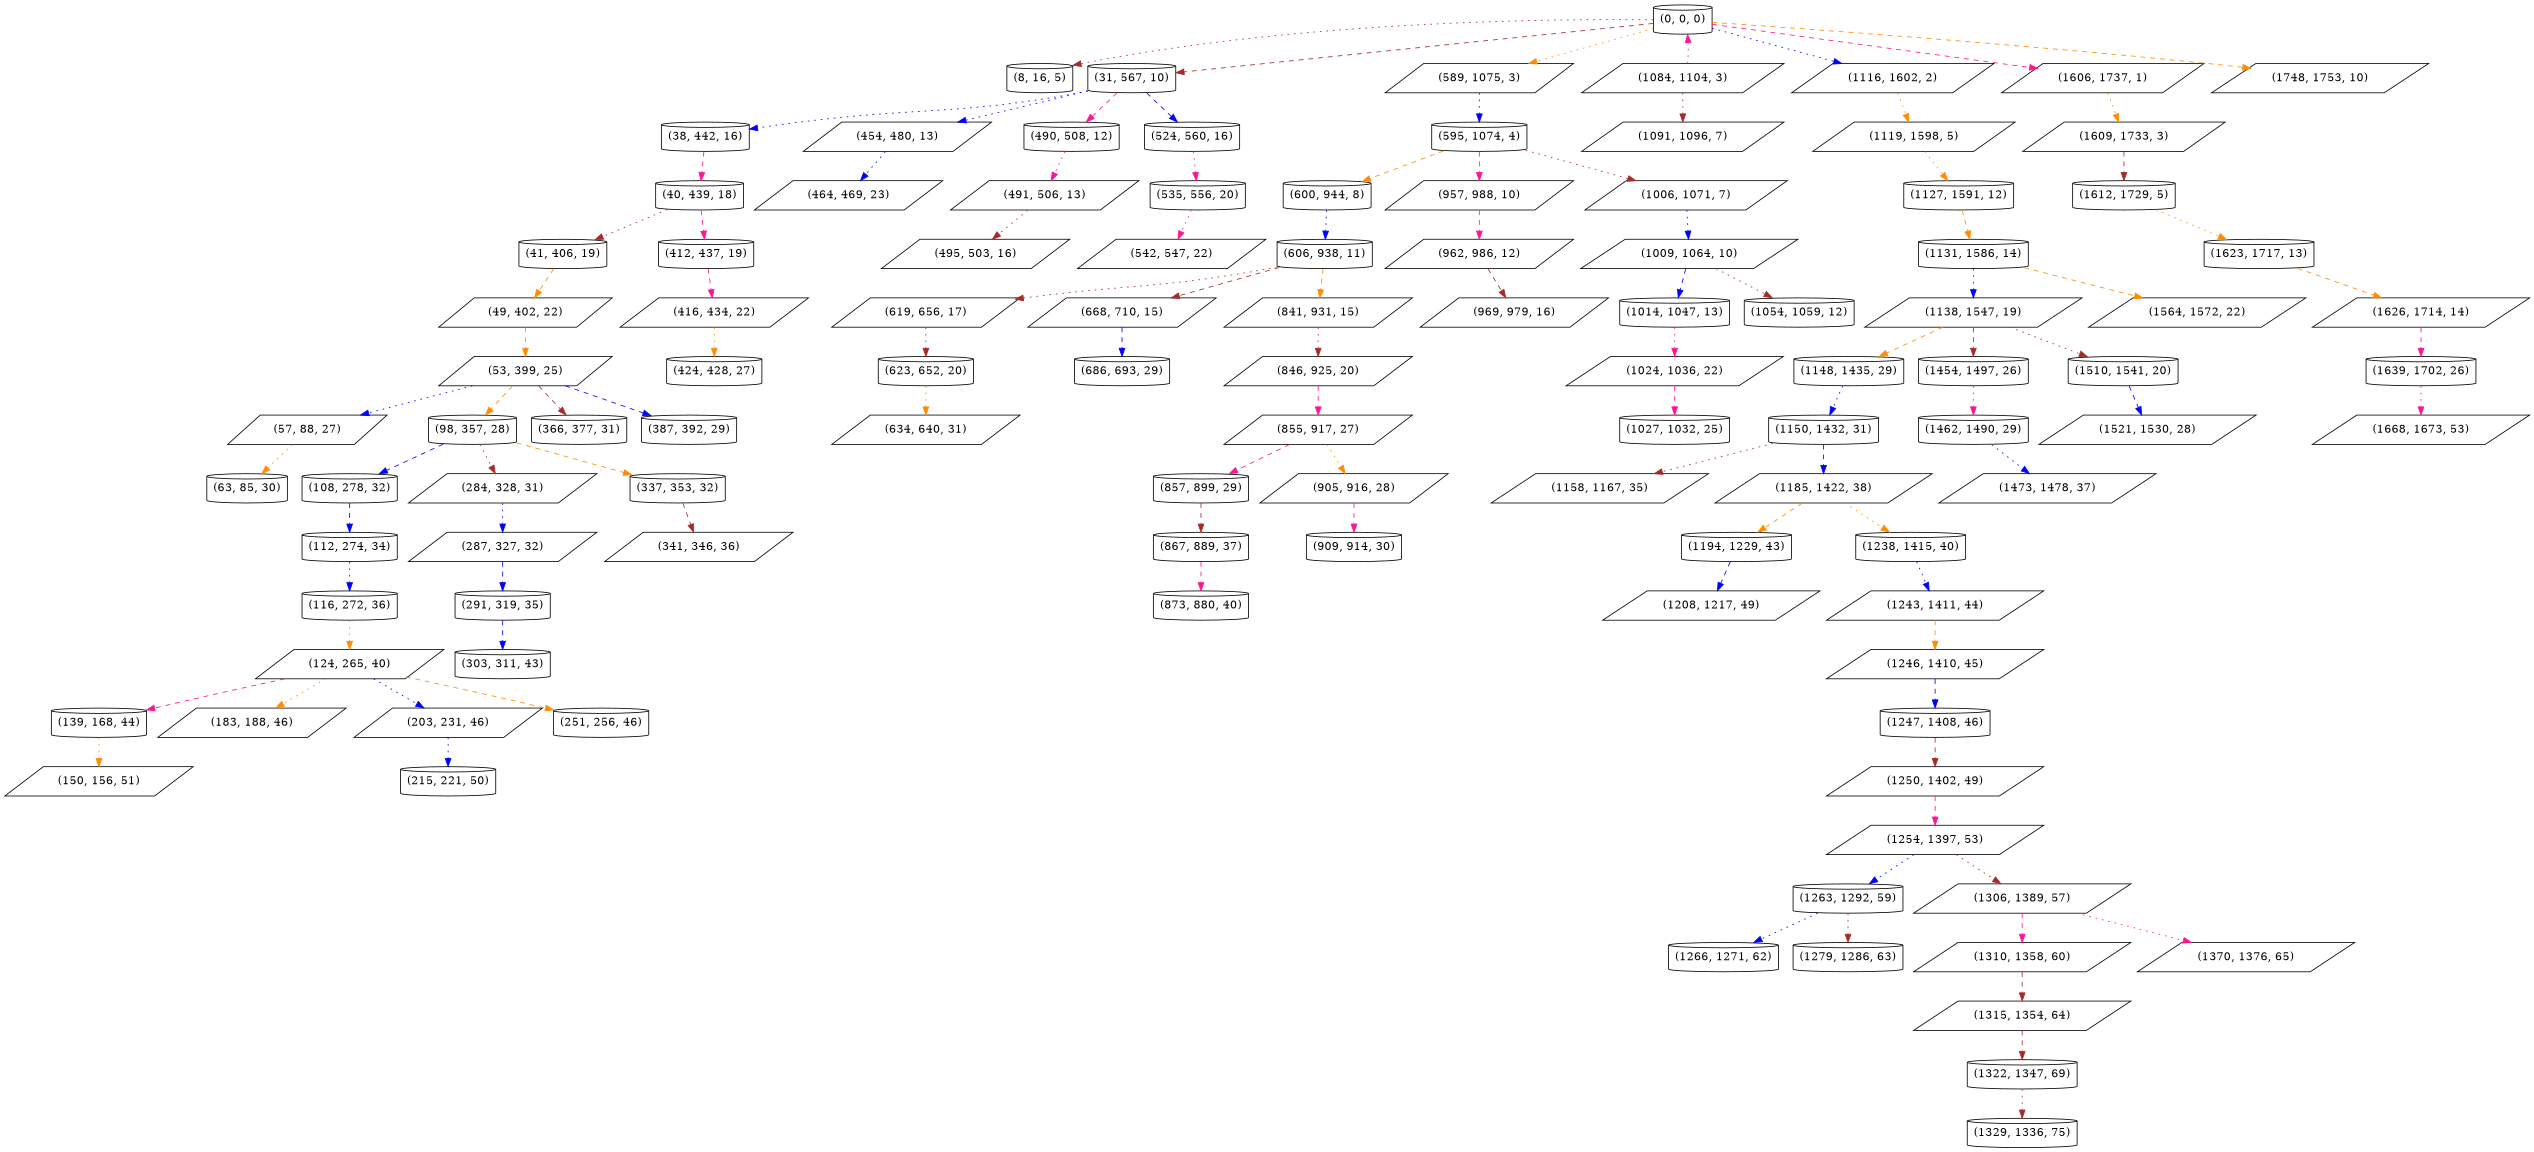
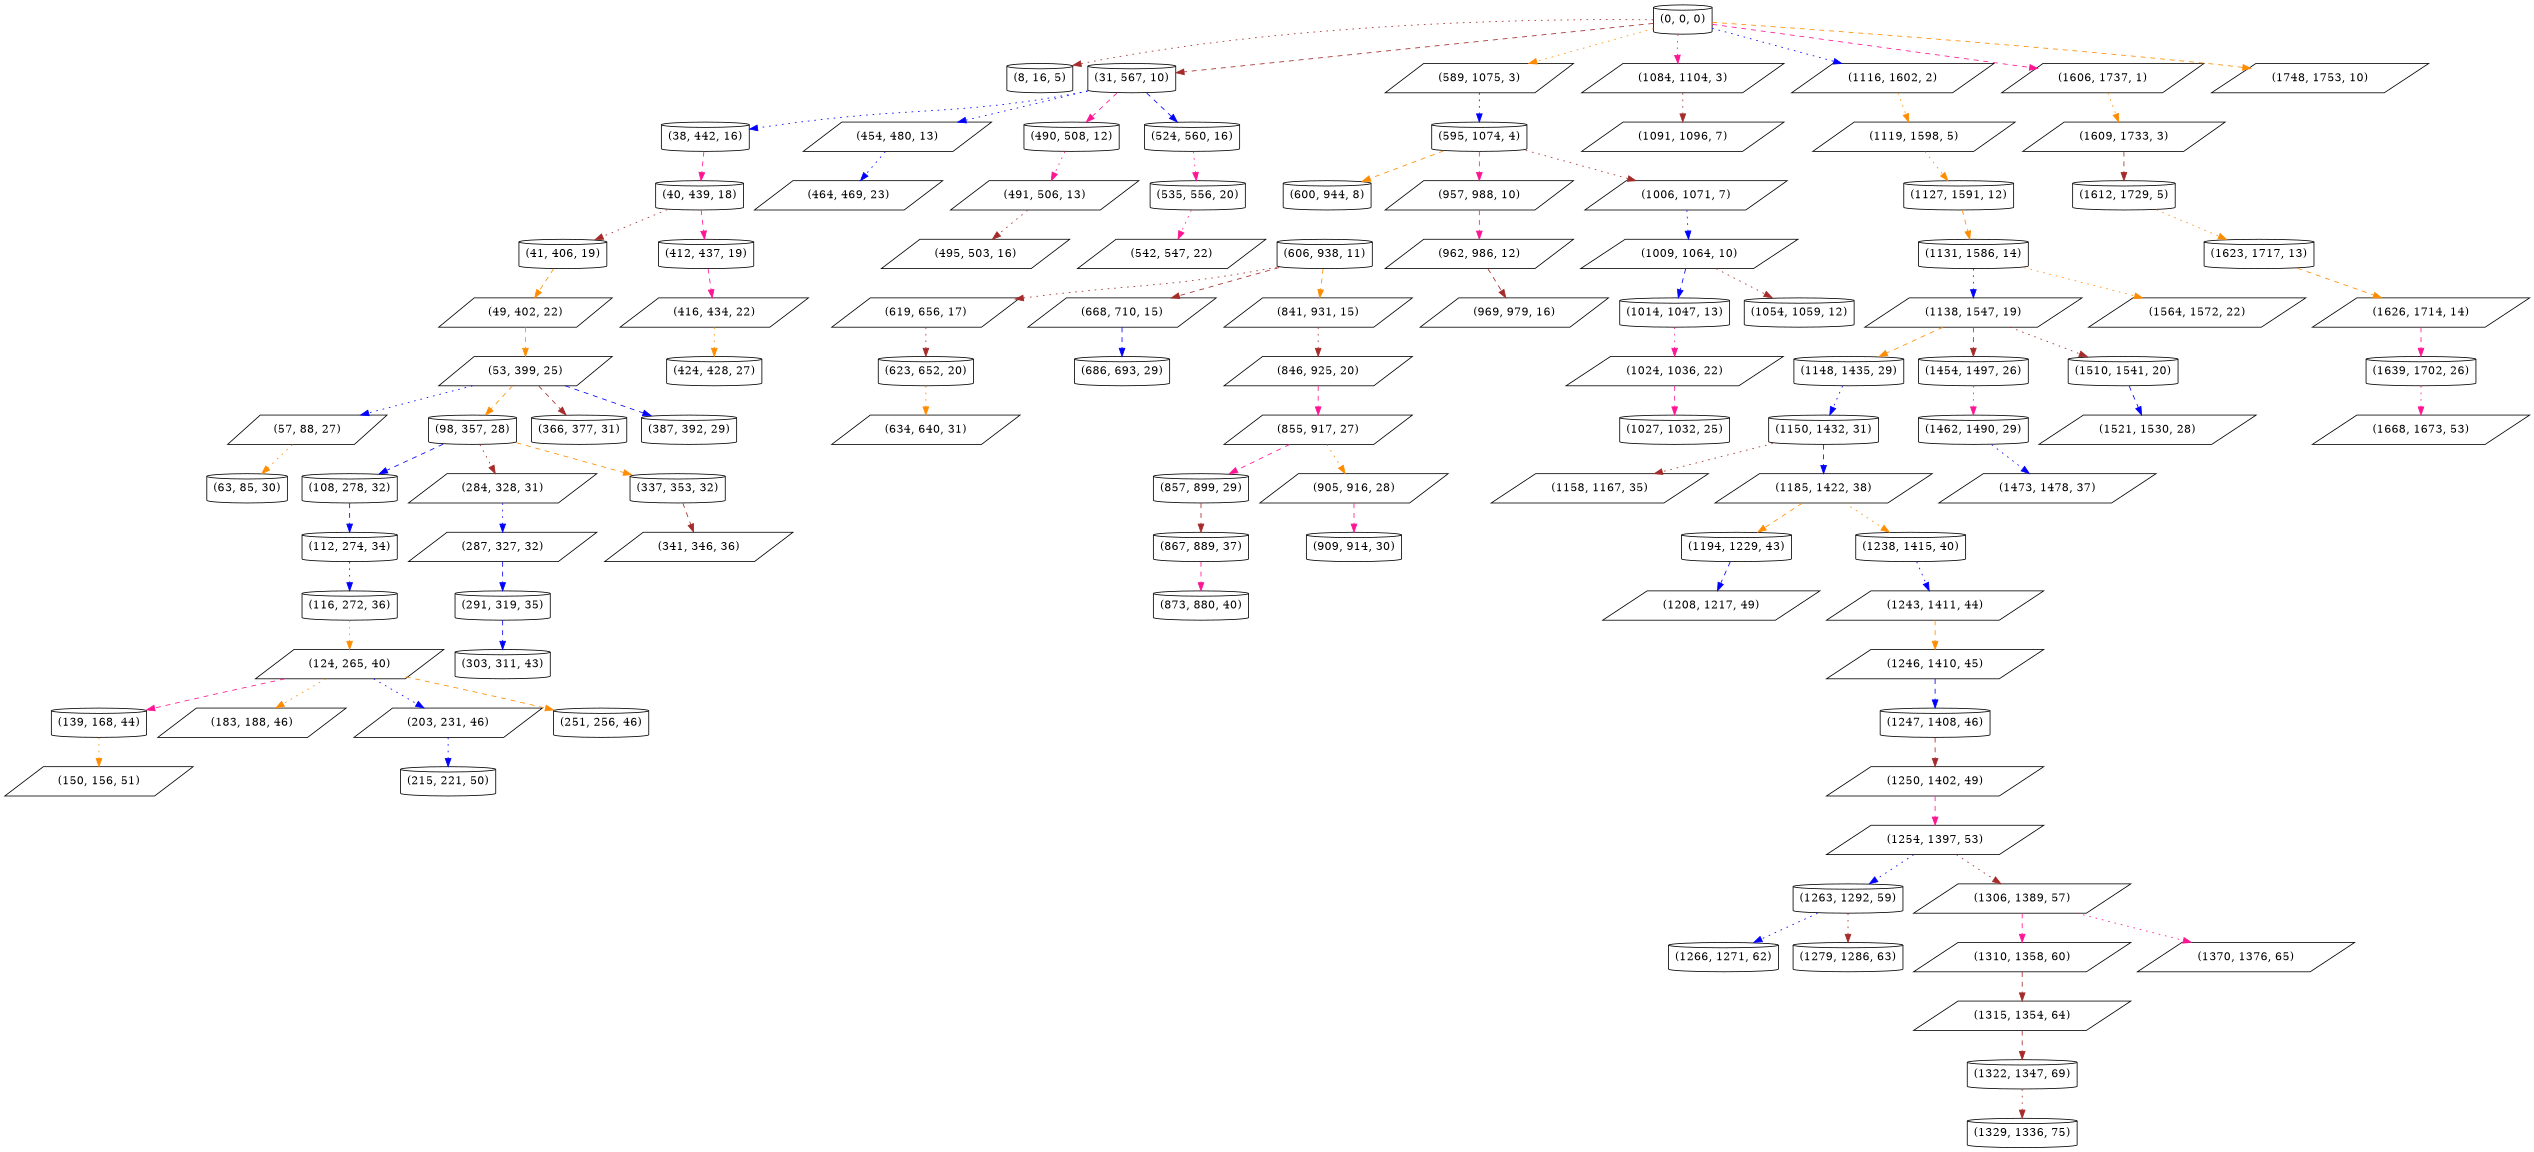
edge "(1084, 1104, 3)" -> "(0, 0, 0)": reversed
edge "(600, 944, 8)" -> "(606, 938, 11)": removed
edge "(1131, 1586, 14)" -> "(1564, 1572, 22)": style dashed -> dotted
